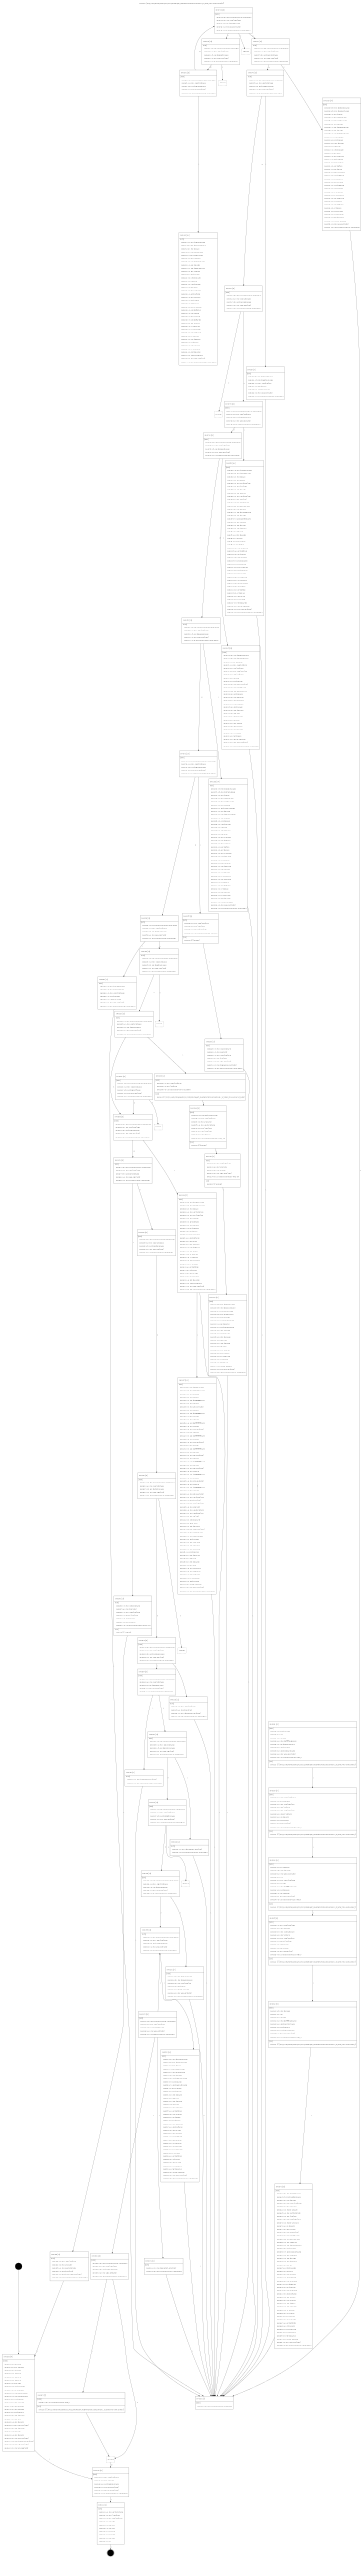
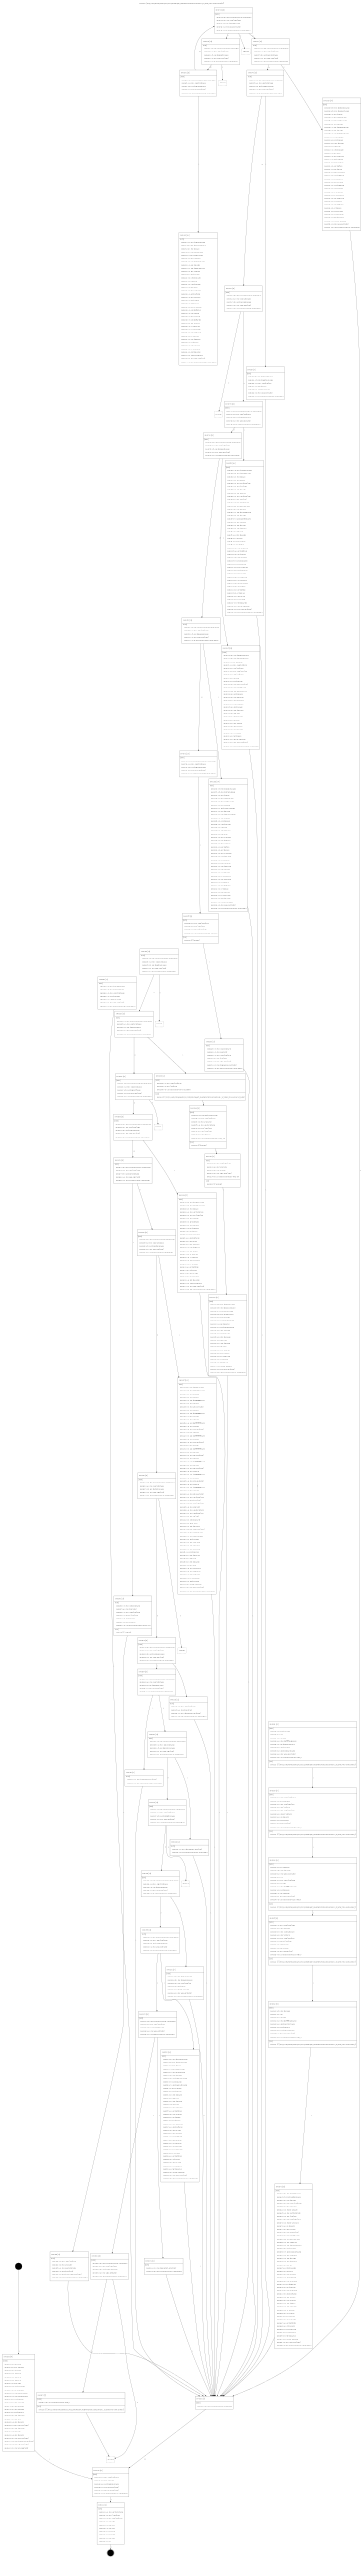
node "0x4017e8 [28]": removed
edge "0x401820 [28]" -> "0x401858 [28]": now "0x401820 [28]" -> "0x40183c [28]"
edge "0x4019ce [97]" -> "0x401a2f [240]": now "0x401890 [28]" -> "0x401a2f [240]"
edge "0x401970 [28]" -> "0x401954 [28]": reversed
edge "0x401bb8 [29]" -> "0x401650 [99]": now "0x401bb8 [29]" -> "0x4023ac [5]"
edge "0x4019a8" -> "0x4016b3 [29]": now "0x4023ac [5]" -> "0x4016b3 [29]"
